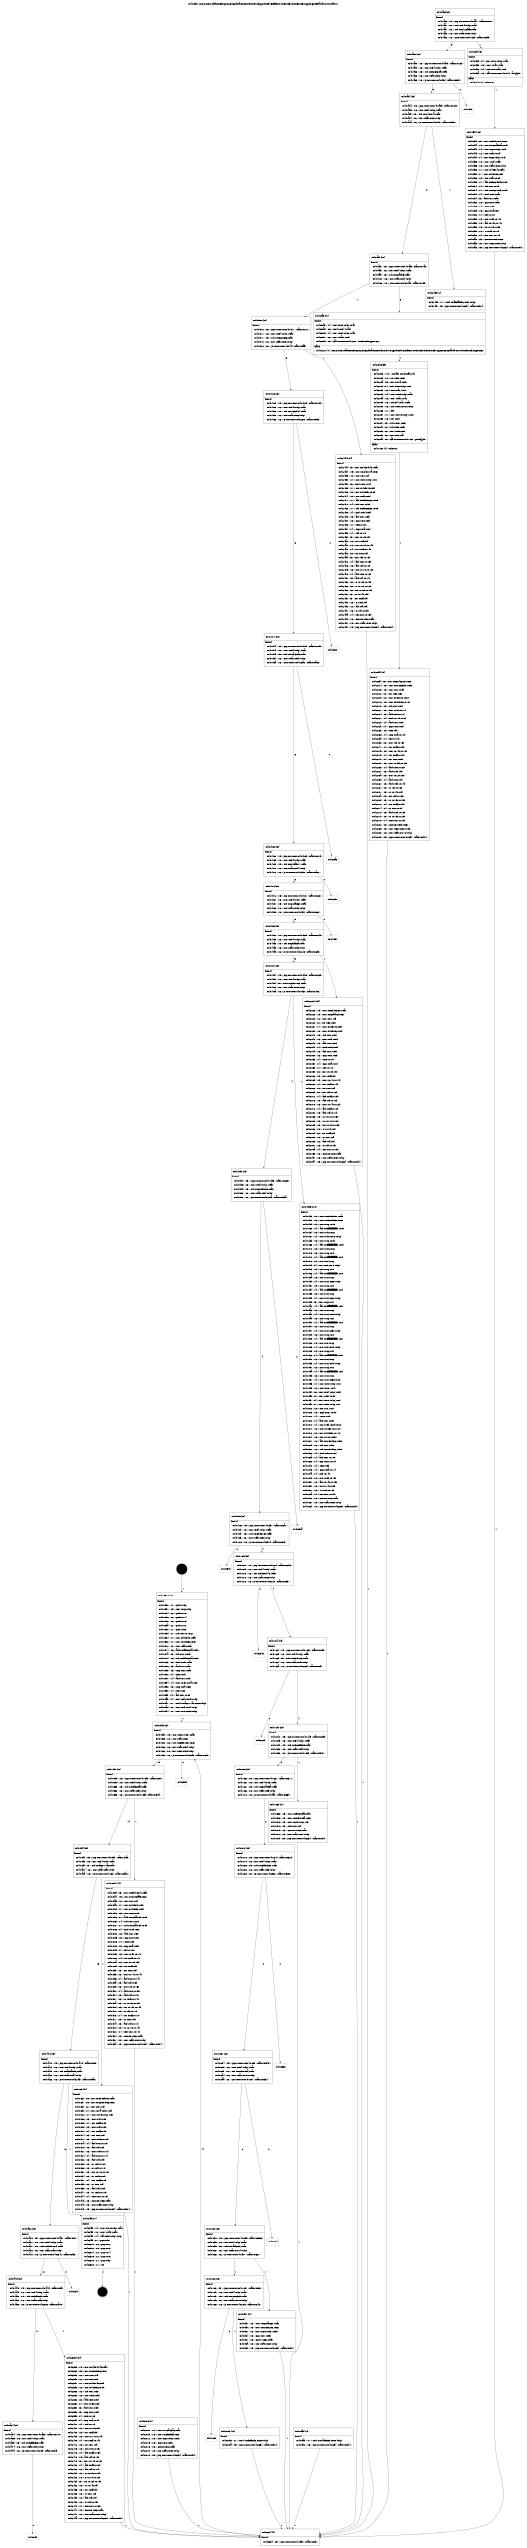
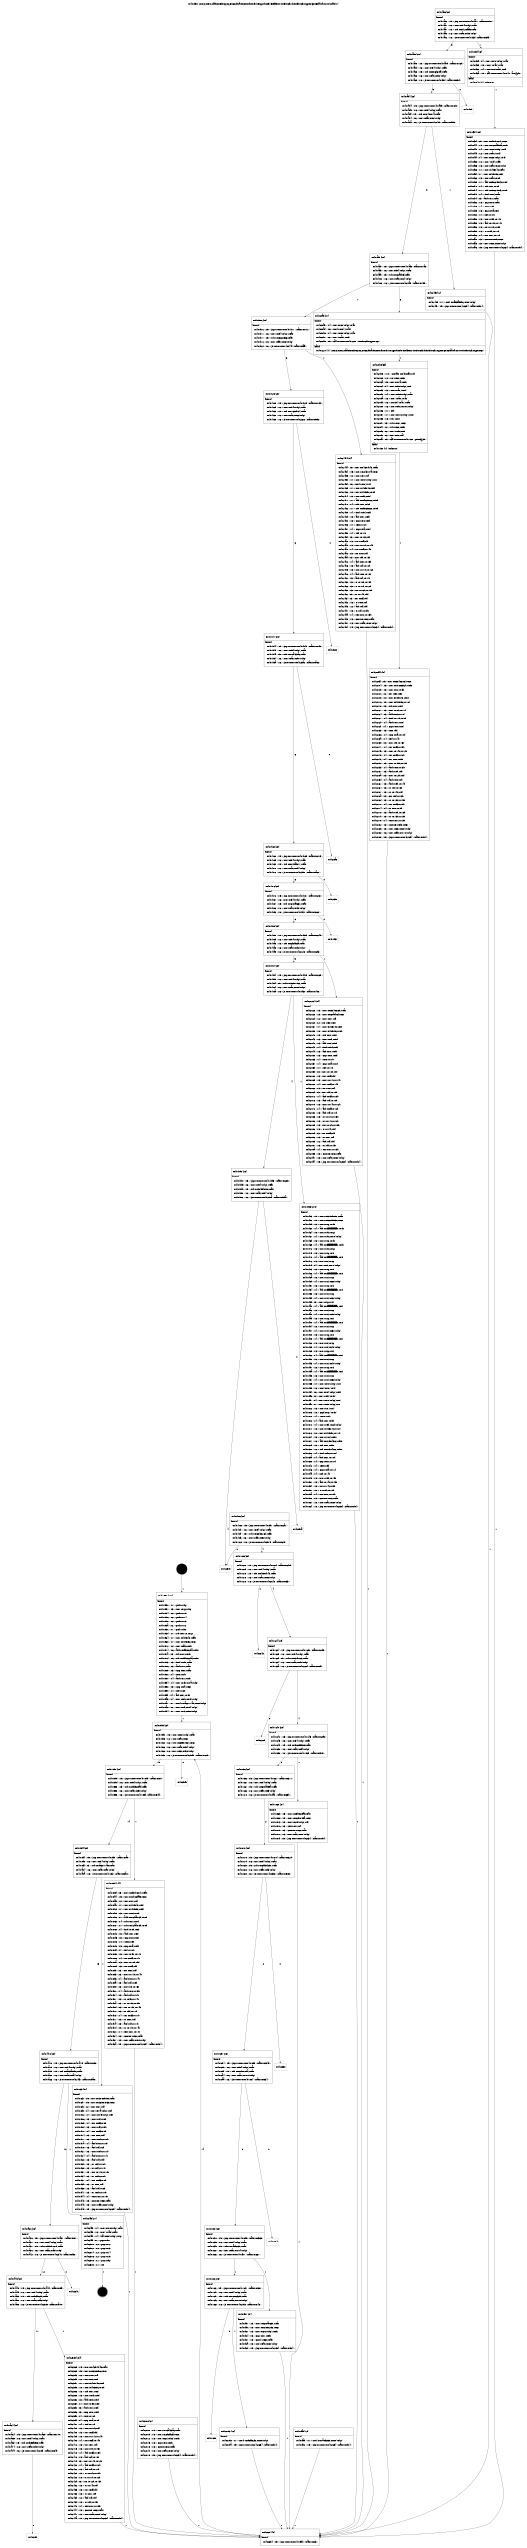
edge "0x401bd0 [28]" -> "0x401bec [28]": now "0x401bd0 [28]" -> "0x402579"
edge "0x4024e9 [12]" -> "0x402654 [5]": added, label "1"
